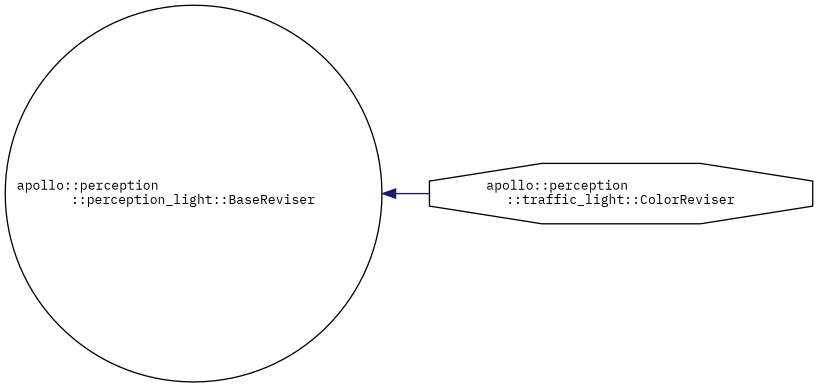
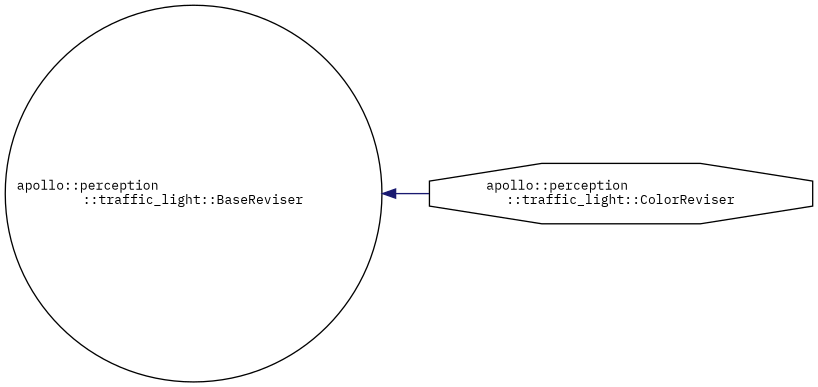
node "apollo::perception ::perception_light::BaseReviser": label "apollo::perception ::perception_light::BaseReviser" -> "apollo::perception ::traffic_light::BaseReviser"
